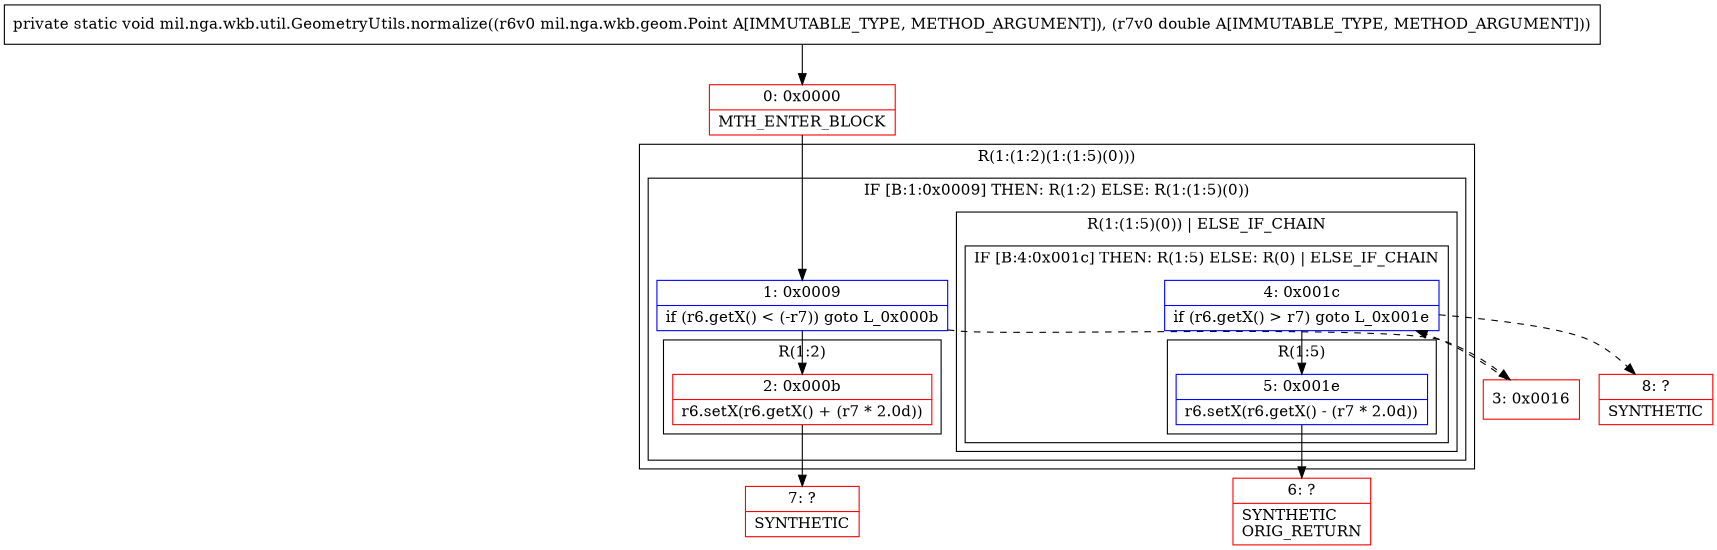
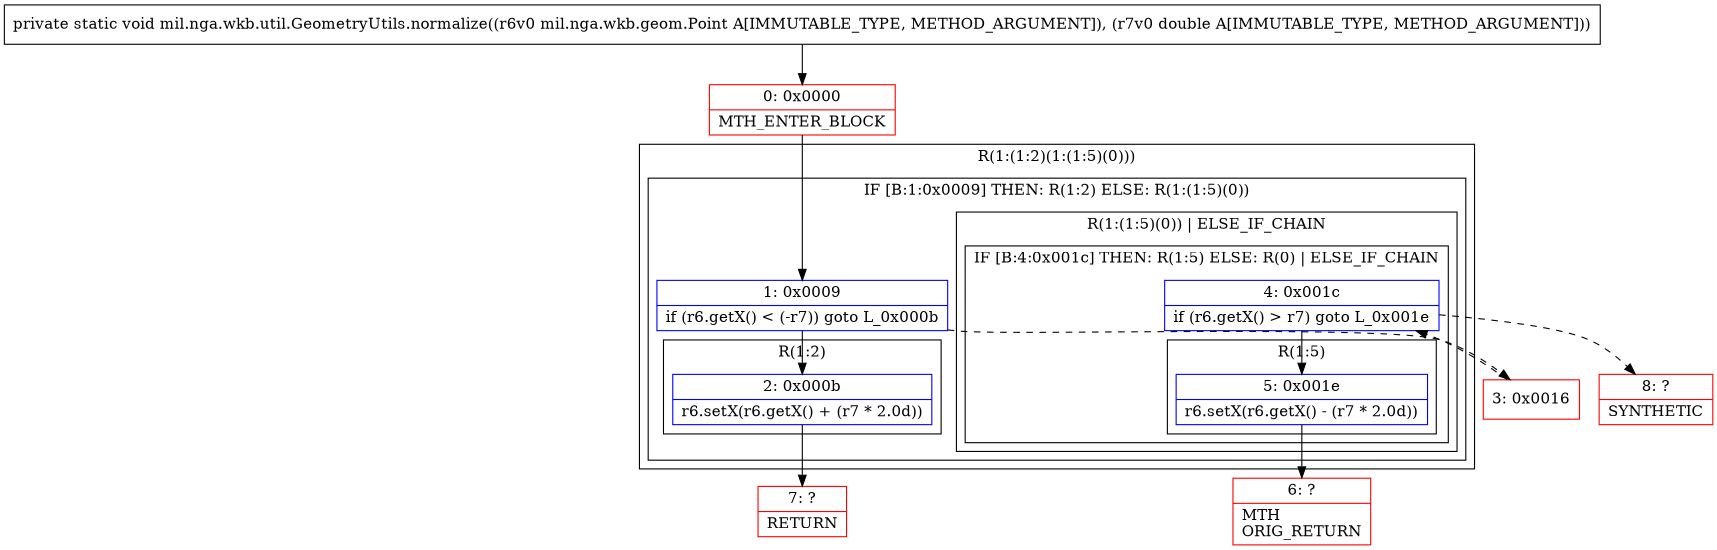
node "2: 0x000b": color red -> blue
node "6: ?": text "SYNTHETIC" -> "MTH"
node "7: ?": text "SYNTHETIC" -> "RETURN"
